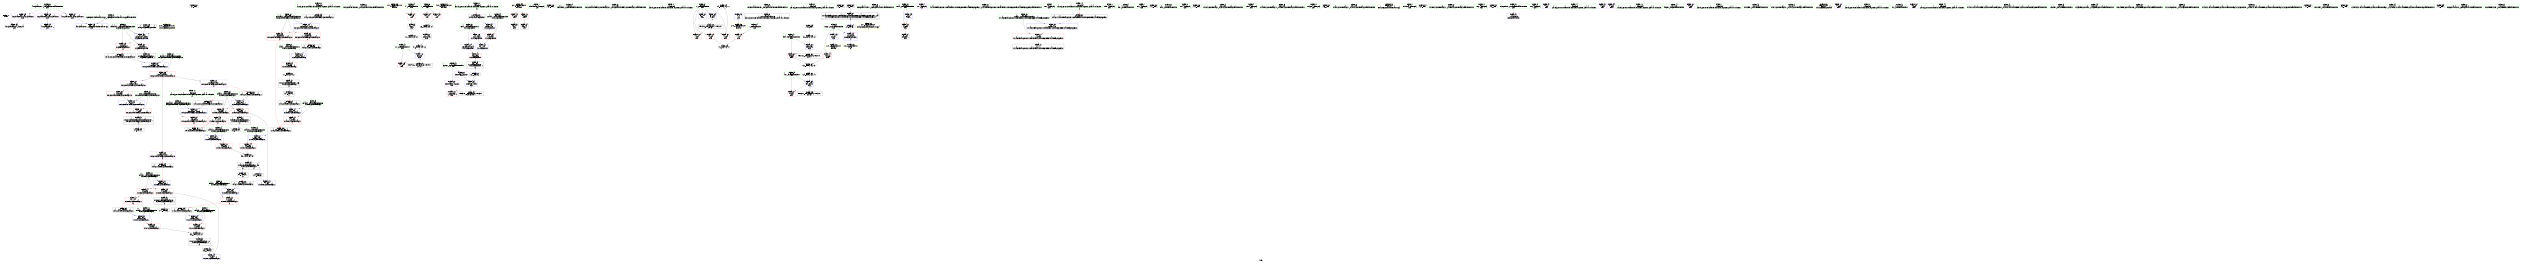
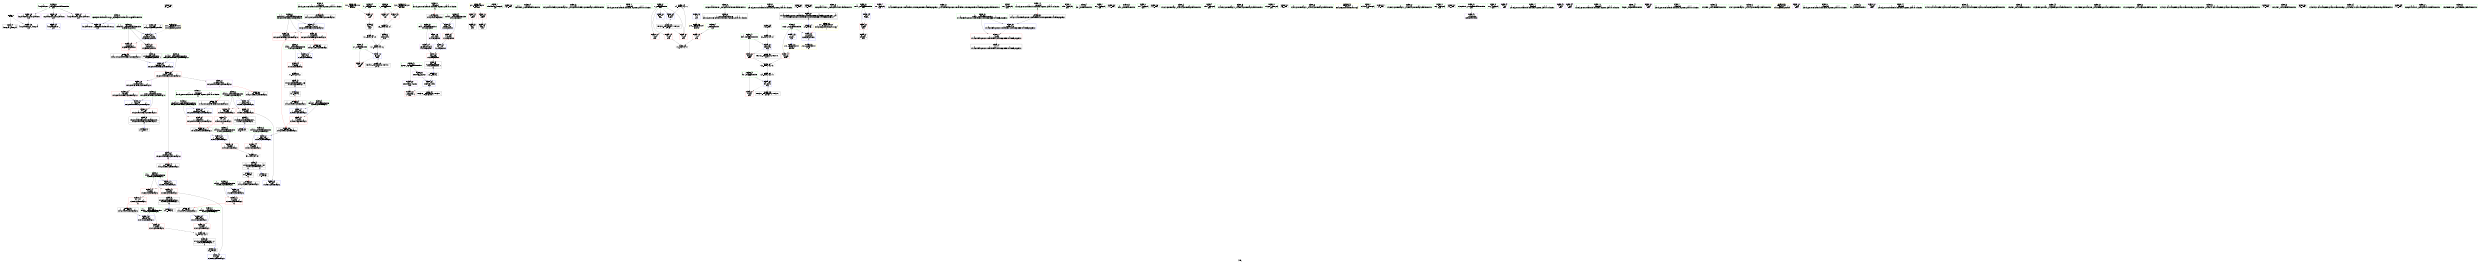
node "NodeID: 28": removed
node "NodeID: 79": added
